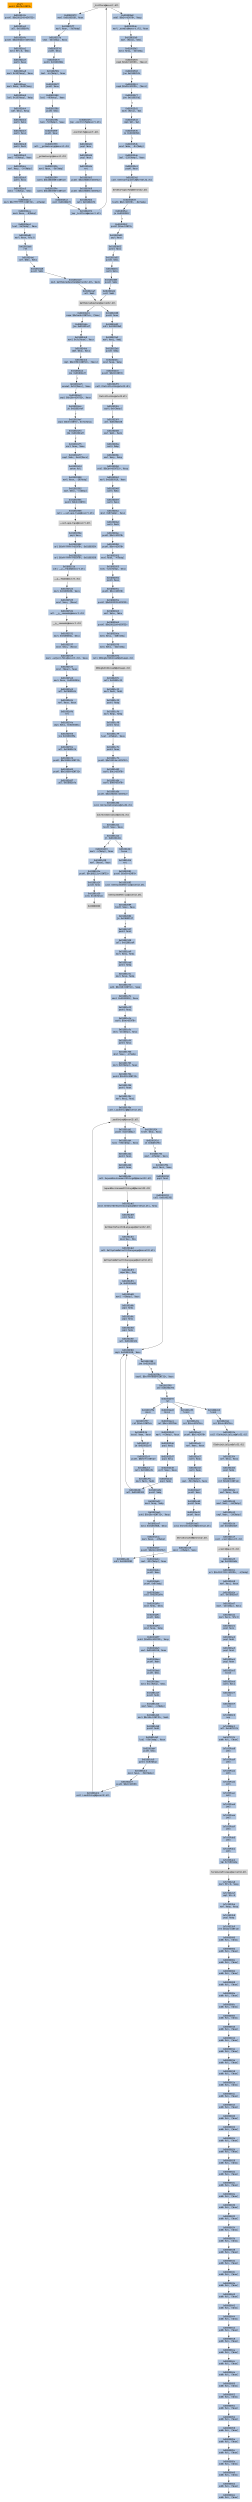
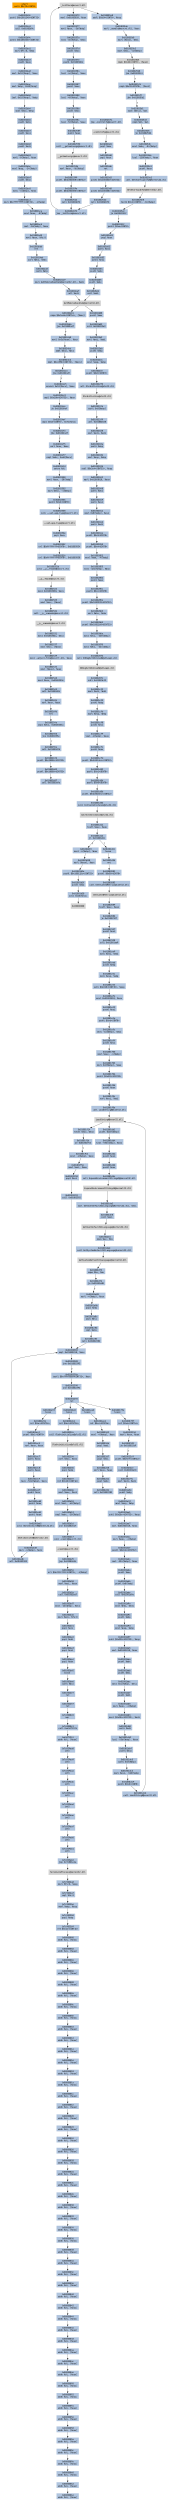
edge "0x010022db call 0x01002382" -> "0x01000382 cmpl 0x01003018, %ecx": removed
